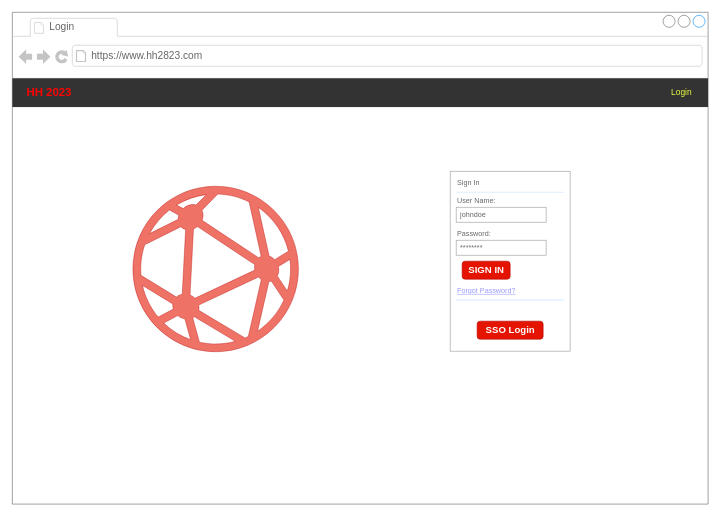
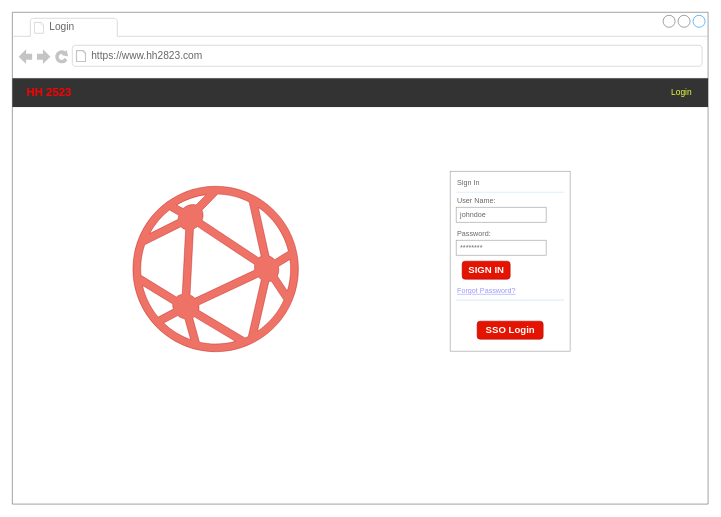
node "HH 2023": label "HH 2023" -> "HH 2523"
